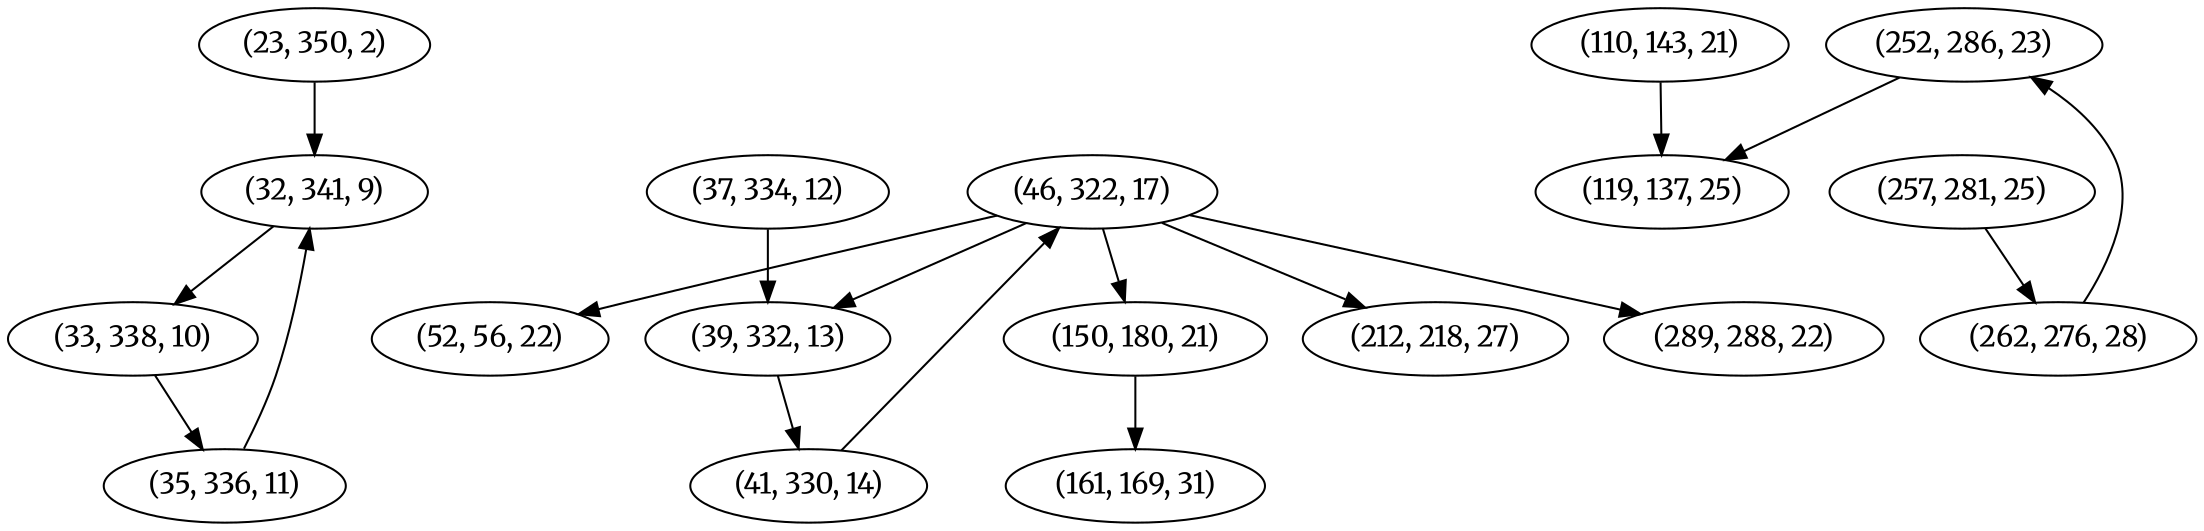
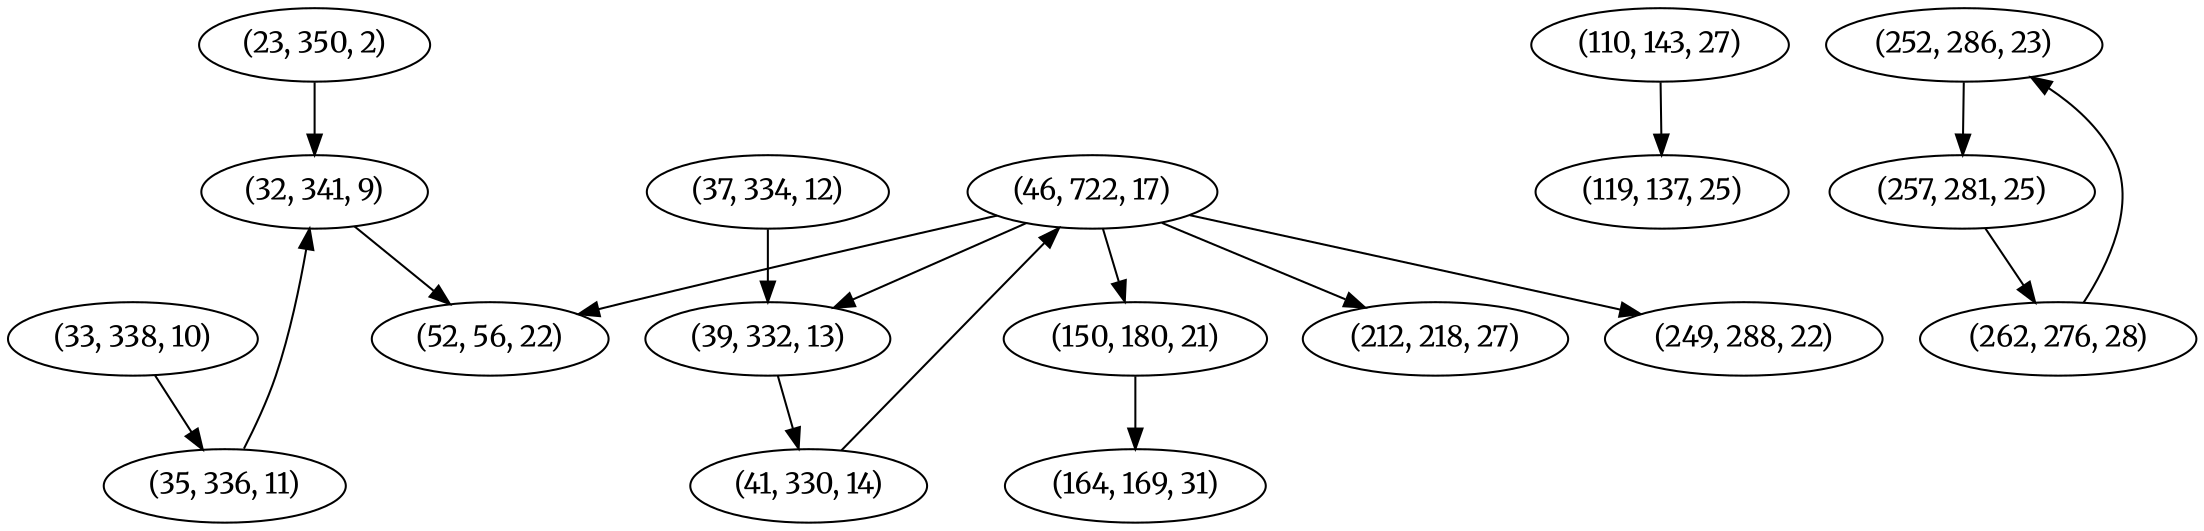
node "(110, 143, 21)": label "(110, 143, 21)" -> "(110, 143, 27)"
edge "(252, 286, 23)" -> "(119, 137, 25)": now "(252, 286, 23)" -> "(257, 281, 25)"
node "(46, 322, 17)": label "(46, 322, 17)" -> "(46, 722, 17)"
edge "(32, 341, 9)" -> "(33, 338, 10)": now "(32, 341, 9)" -> "(52, 56, 22)"
node "(289, 288, 22)": label "(289, 288, 22)" -> "(249, 288, 22)"
node "(161, 169, 31)": label "(161, 169, 31)" -> "(164, 169, 31)"
